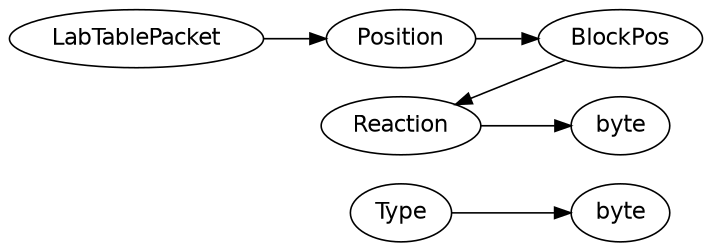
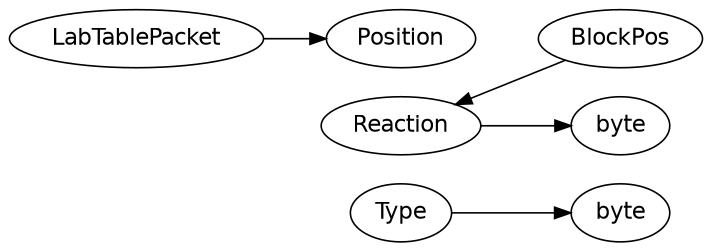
edge "Position" -> "BlockPos": removed
